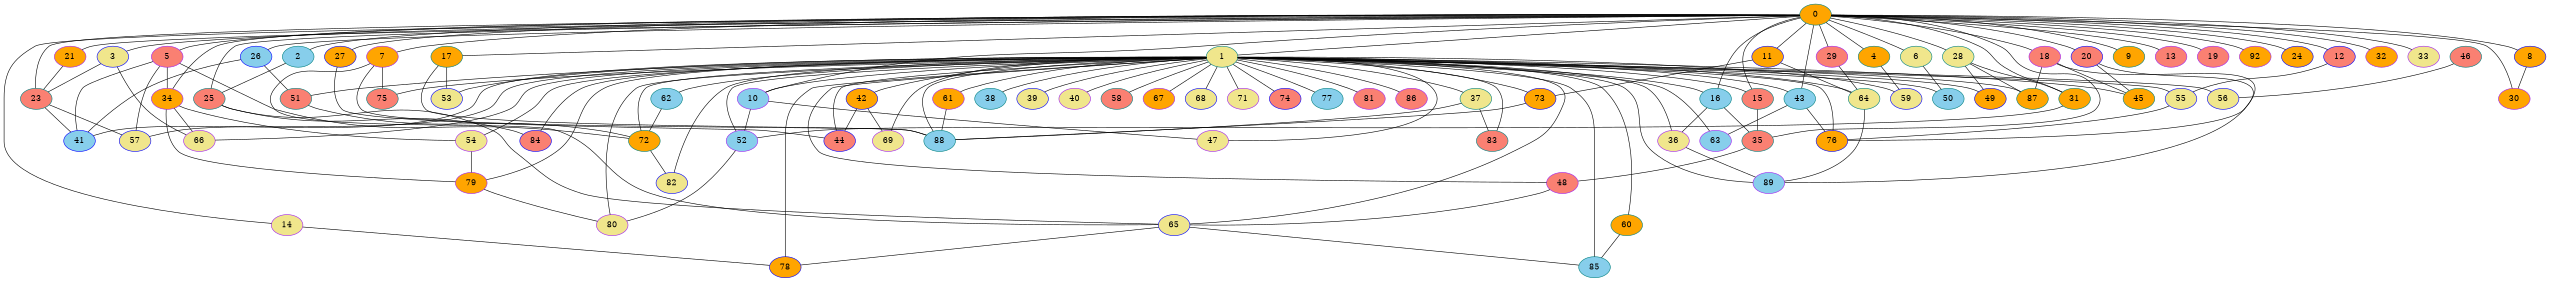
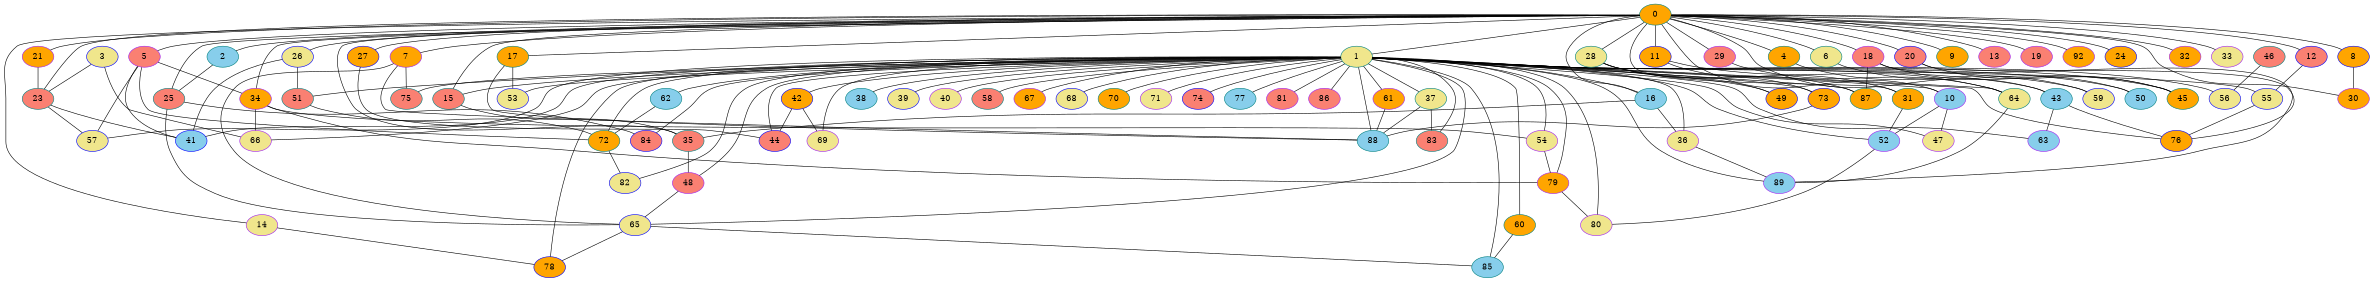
edge "0" -- "3": removed
node "26": fillcolor skyblue -> khaki
node "70": added
